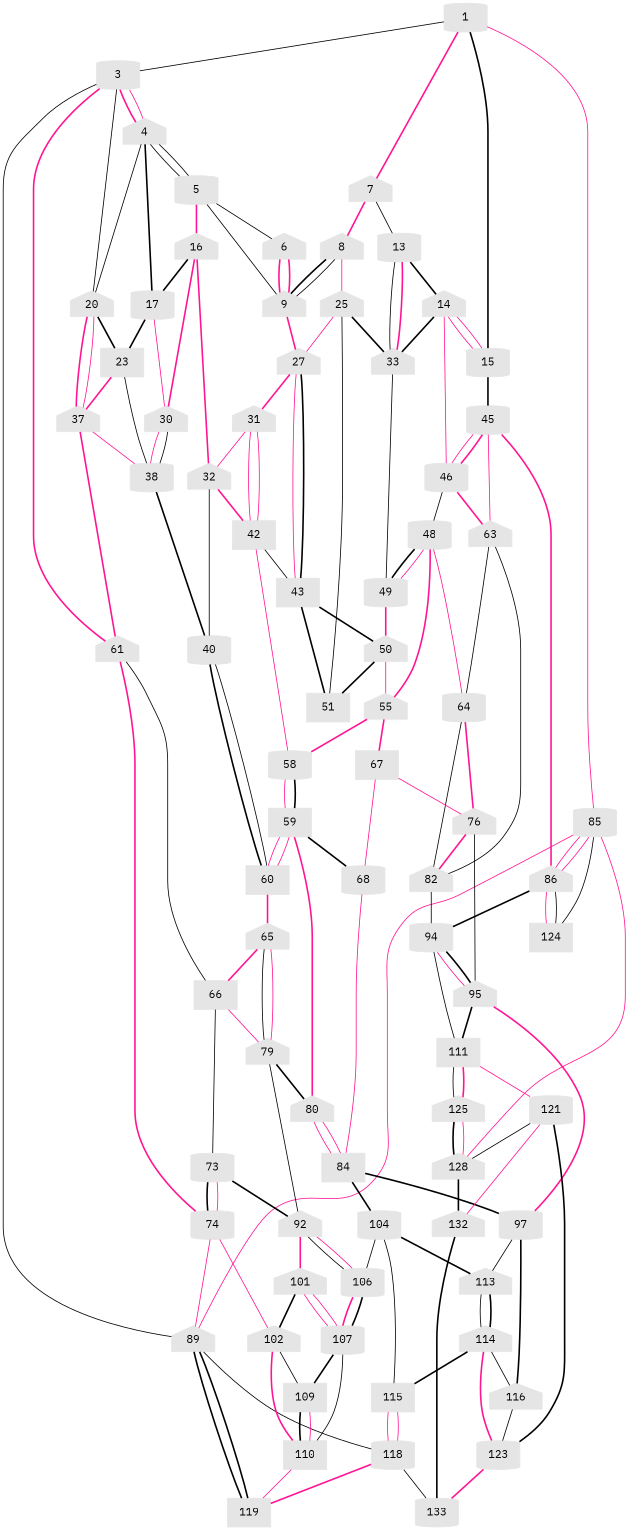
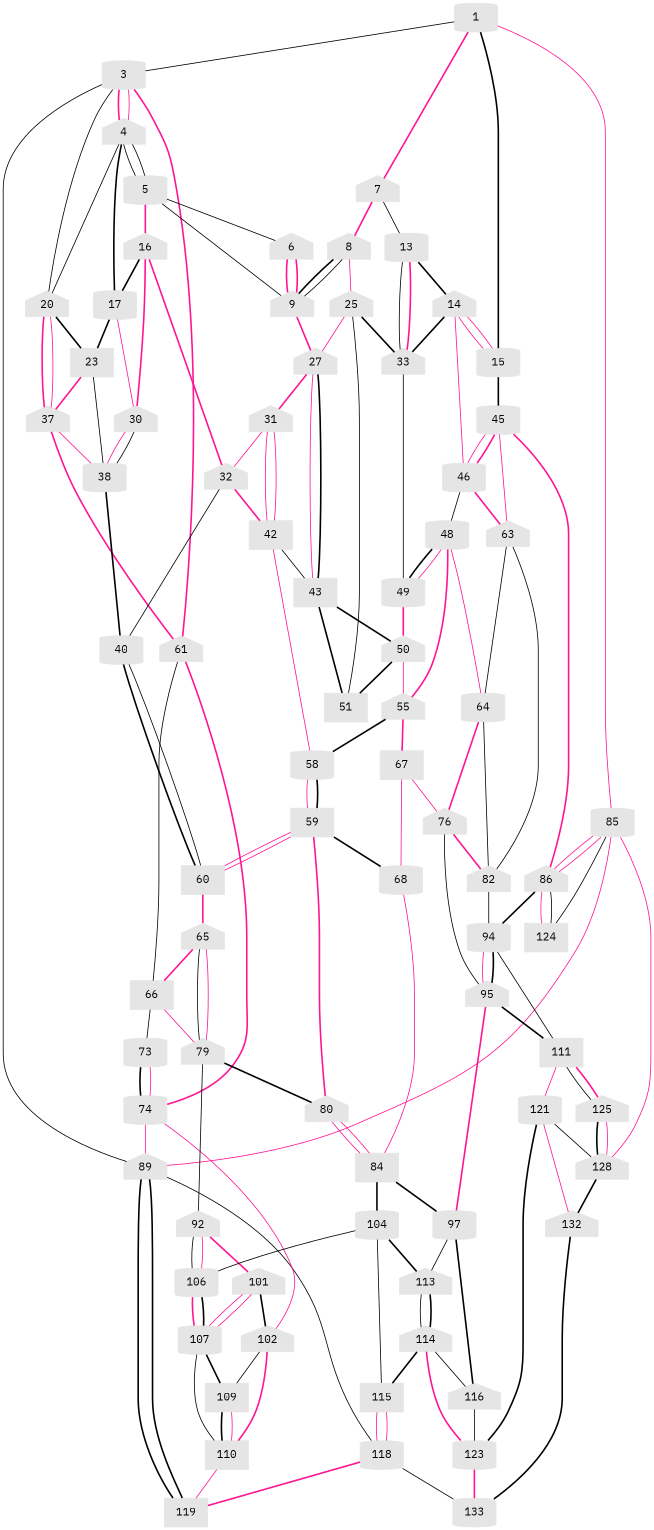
edge "55" -- "58": color deeppink -> black
edge "73" -- "92": removed
